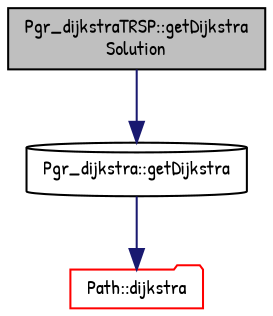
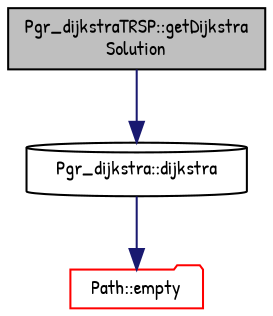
node "Pgr_dijkstra::getDijkstra": label "Pgr_dijkstra::getDijkstra" -> "Pgr_dijkstra::dijkstra"
node "Path::dijkstra": label "Path::dijkstra" -> "Path::empty"
